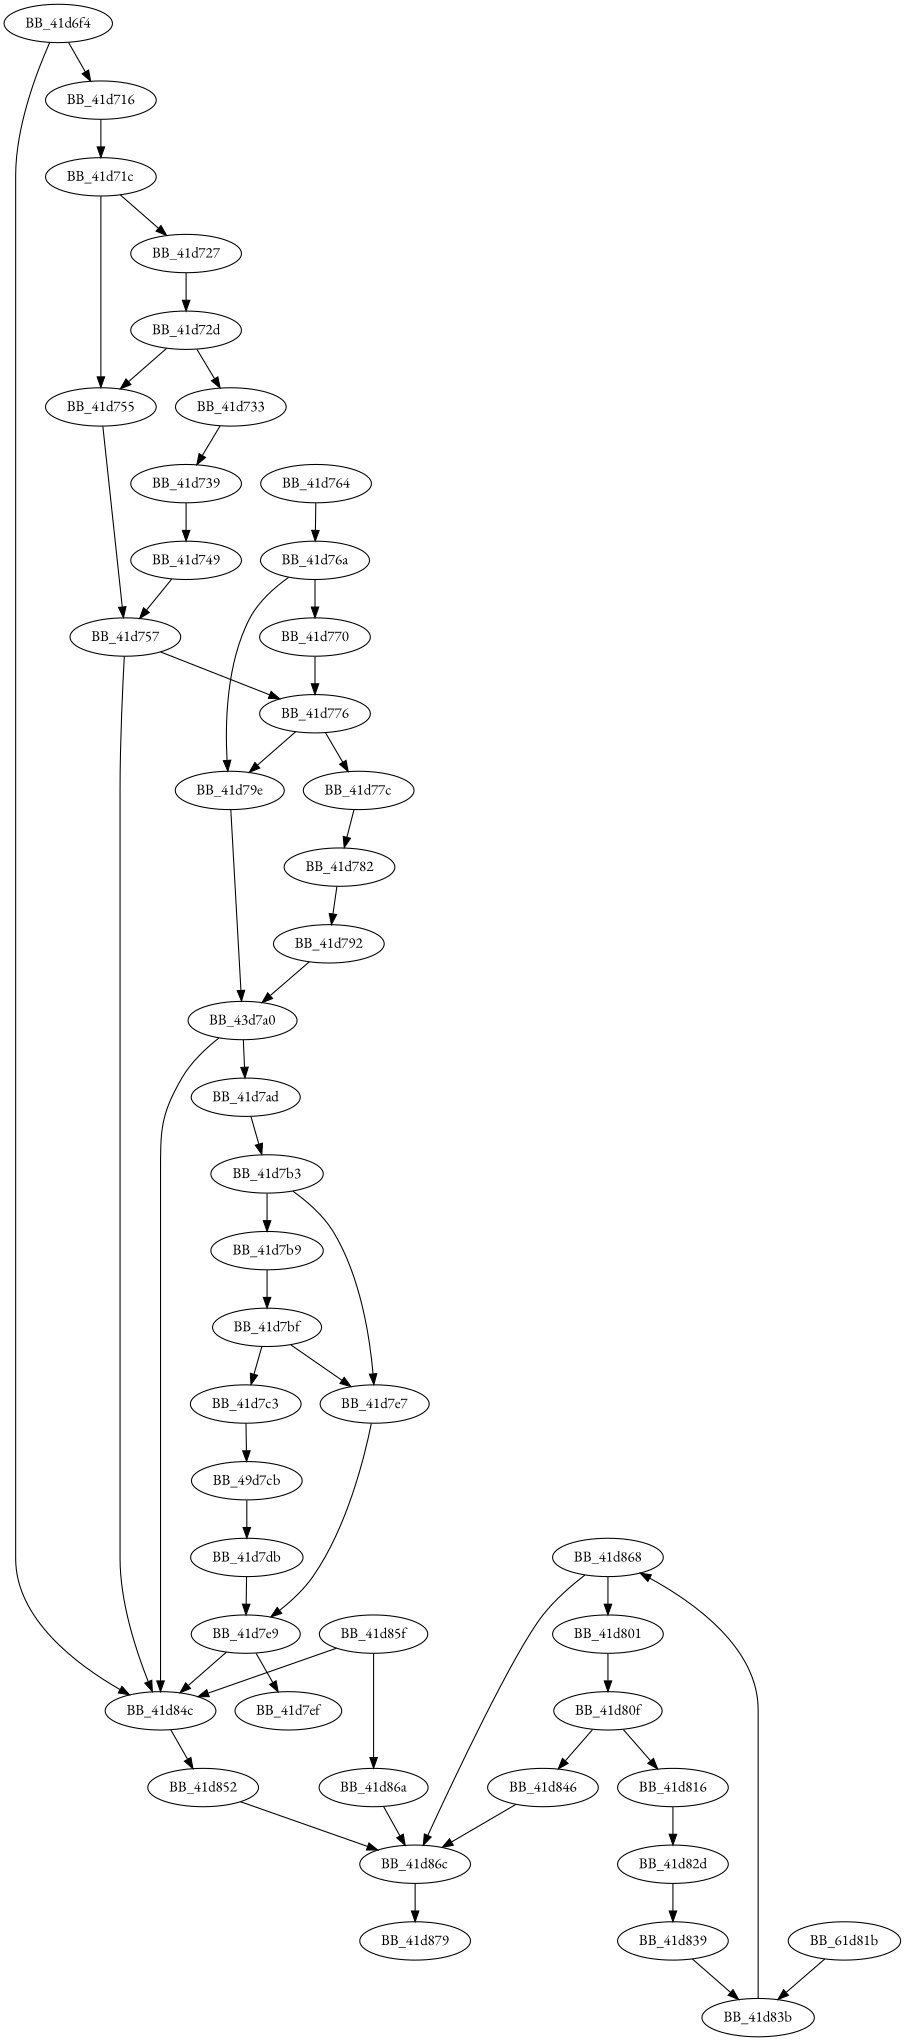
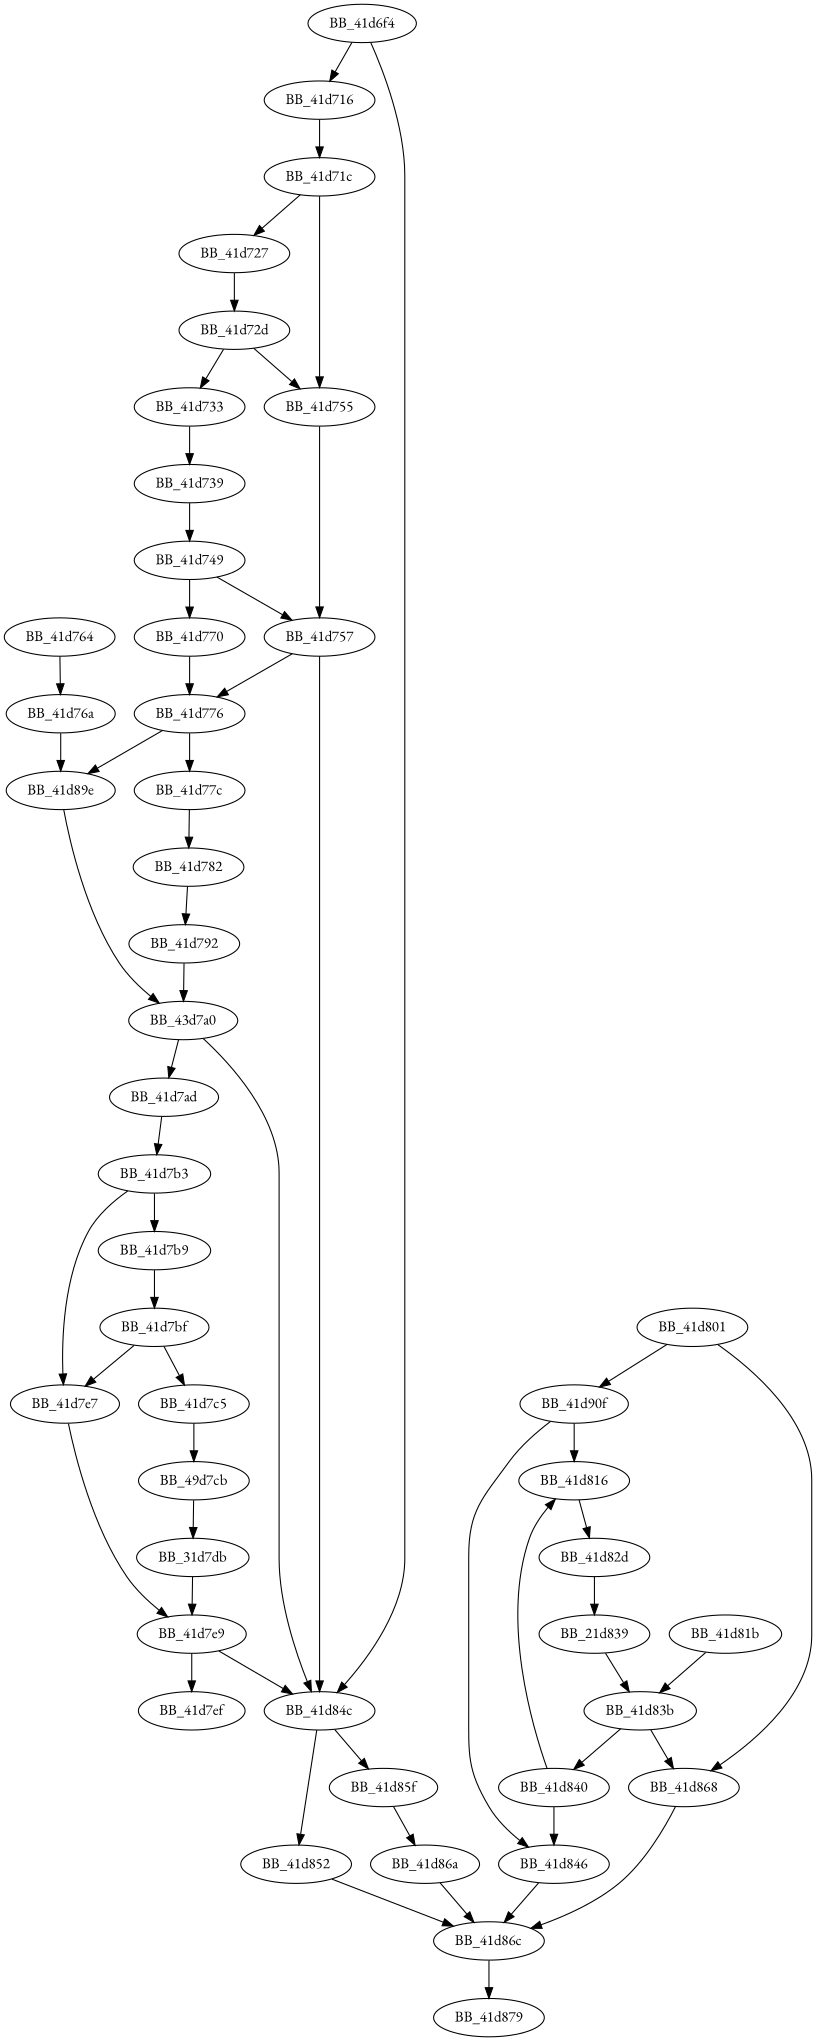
edge "BB_41d76a" -> "BB_41d770": now "BB_41d749" -> "BB_41d770"
node "BB_41d79e": label "BB_41d79e" -> "BB_41d89e"
node "BB_41d7c3": label "BB_41d7c3" -> "BB_41d7c5"
node "BB_41d7db": label "BB_41d7db" -> "BB_31d7db"
edge "BB_41d868" -> "BB_41d801": reversed
edge "BB_41d85f" -> "BB_41d84c": reversed
node "BB_41d80f": label "BB_41d80f" -> "BB_41d90f"
node "BB_41d840": added
node "BB_41d839": label "BB_41d839" -> "BB_21d839"
node "BB_61d81b": label "BB_61d81b" -> "BB_41d81b"
